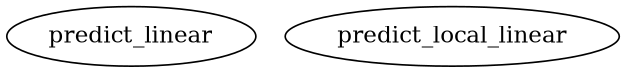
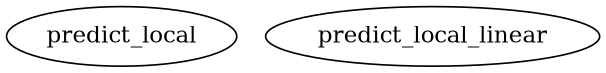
node "predict_linear": label "predict_linear" -> "predict_local"
